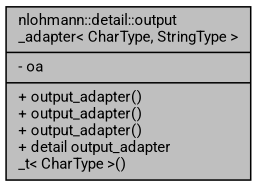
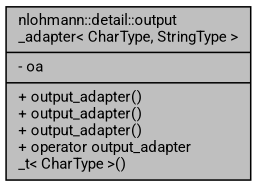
node "nlohmann::detail::output": text "+ detail output_adapter" -> "+ operator output_adapter"
